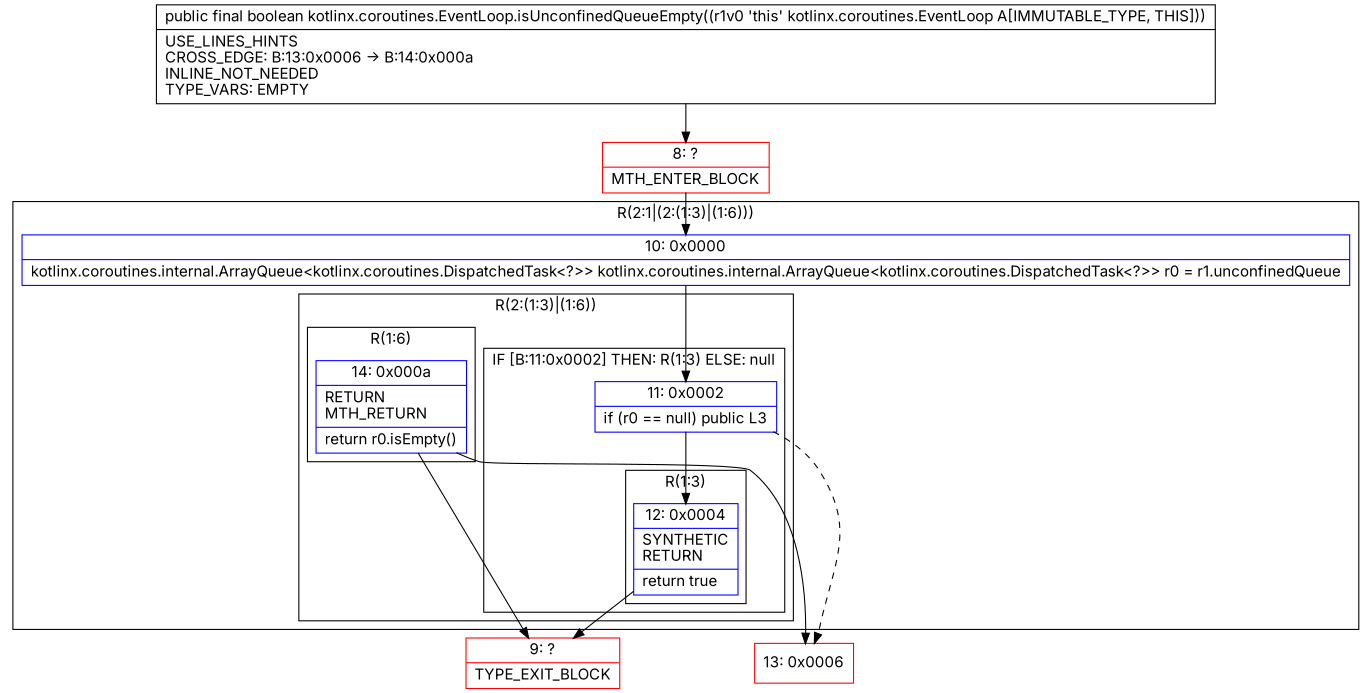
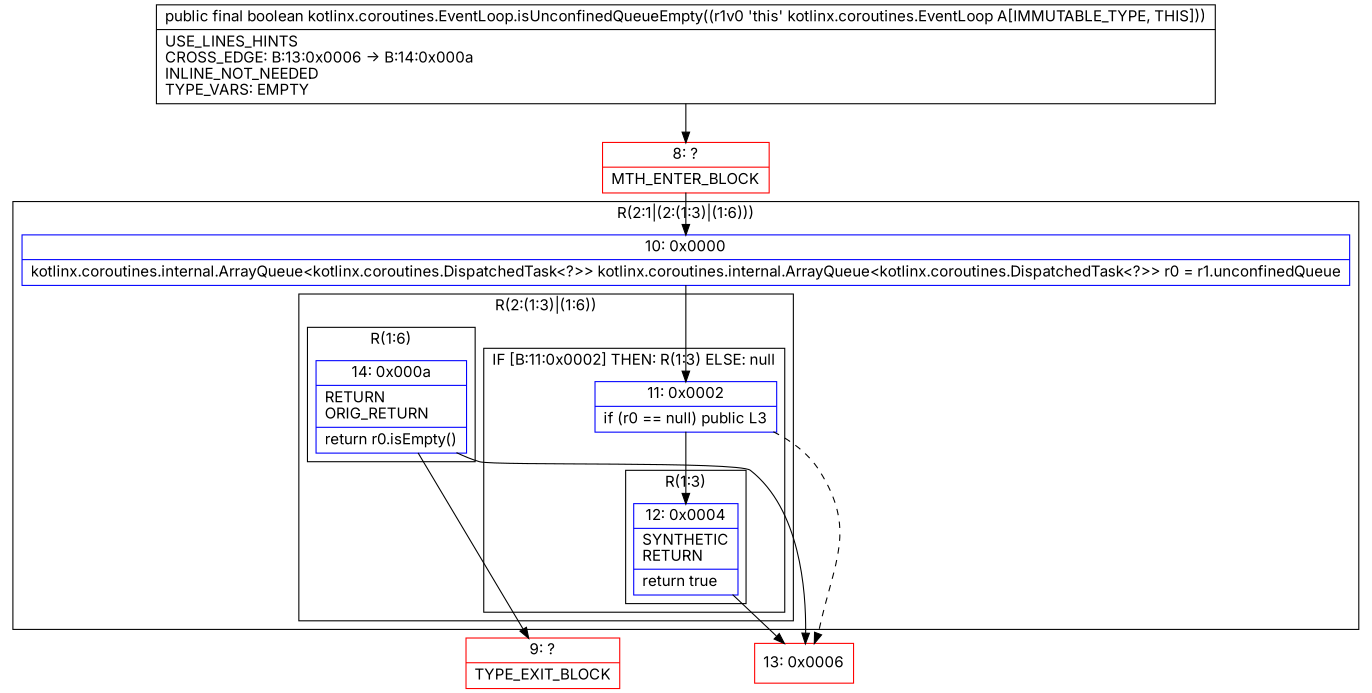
node "14: 0x000a": text "MTH_RETURN" -> "ORIG_RETURN"
edge "12: 0x0004" -> "9: ?": now "12: 0x0004" -> "13: 0x0006"
